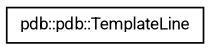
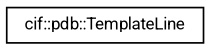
node "pdb::pdb::TemplateLine": label "pdb::pdb::TemplateLine" -> "cif::pdb::TemplateLine"
